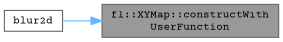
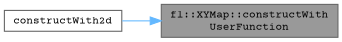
node "blur2d": label "blur2d" -> "constructWith2d"
